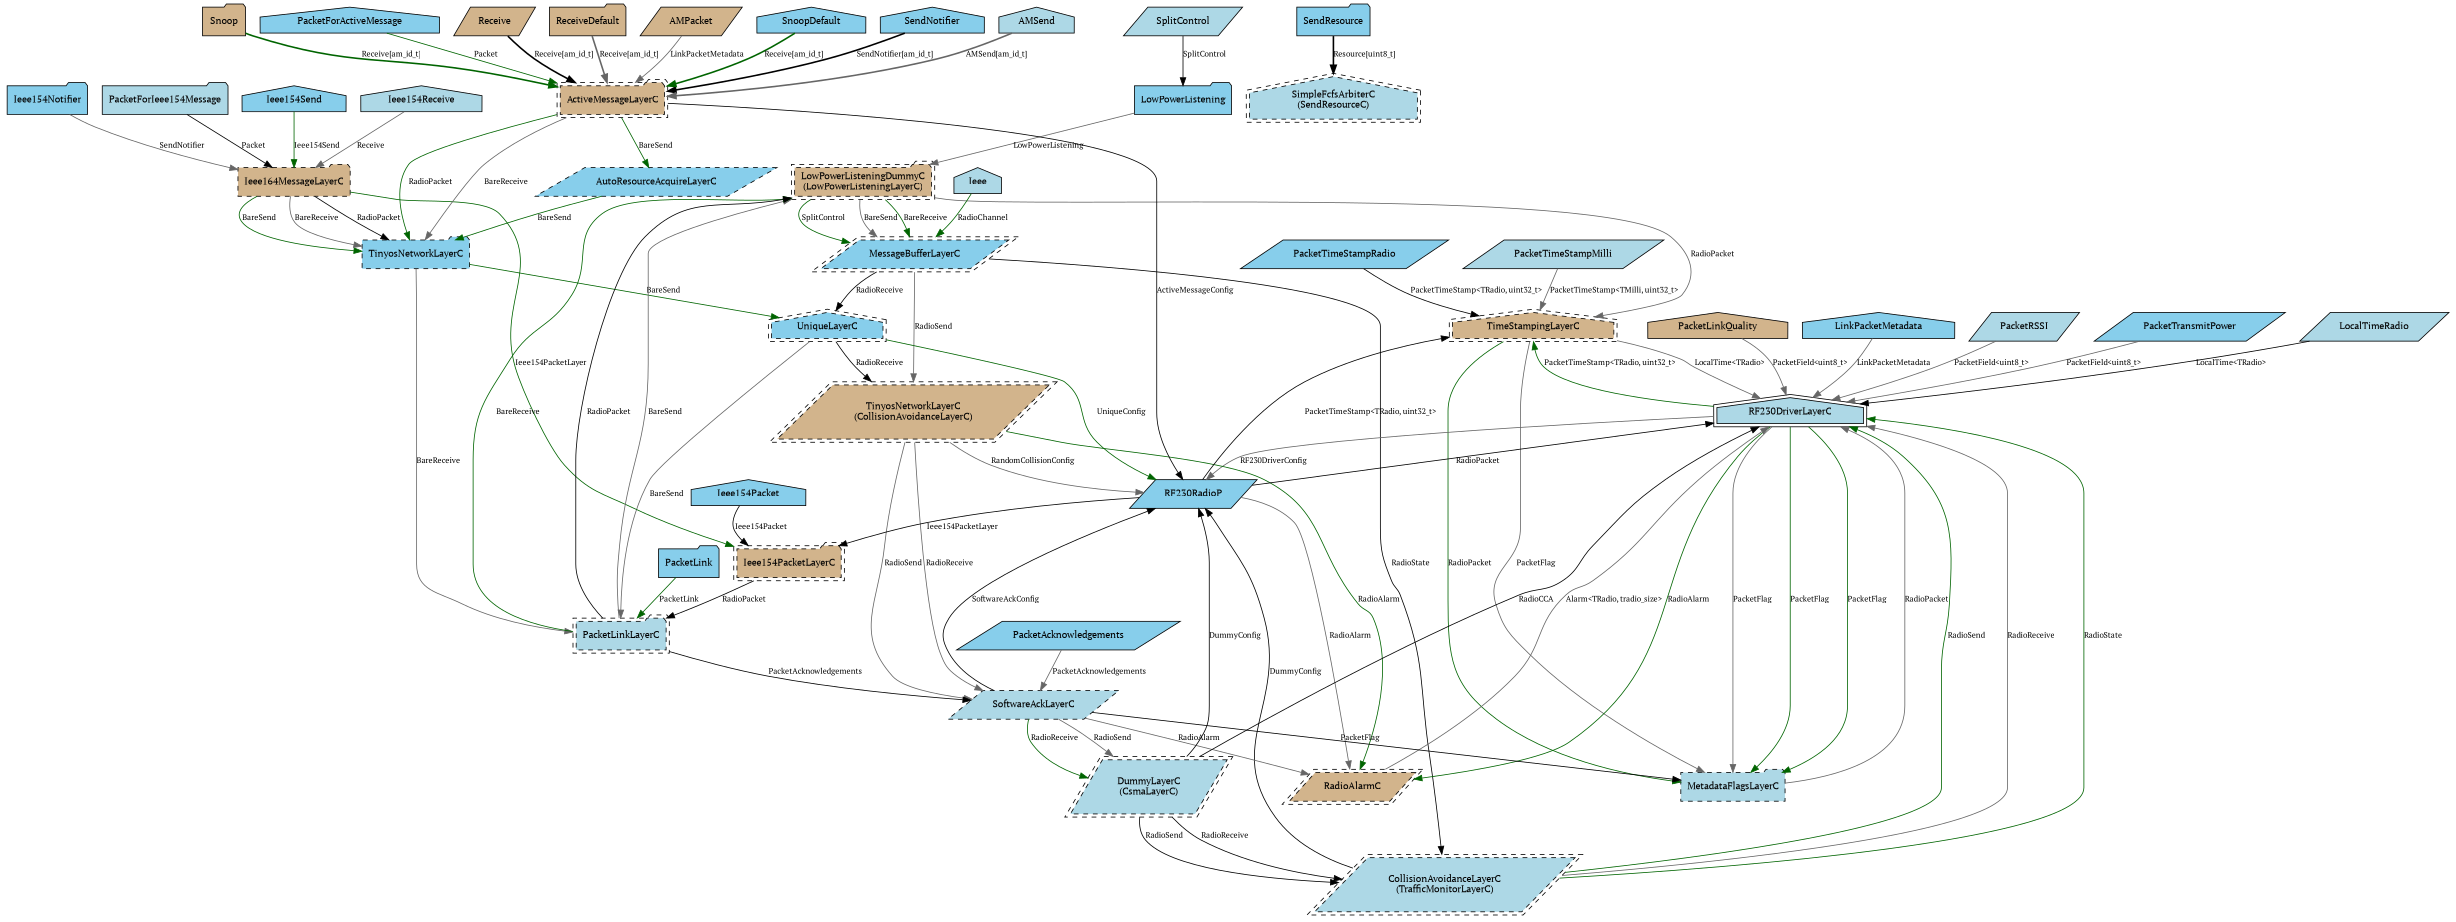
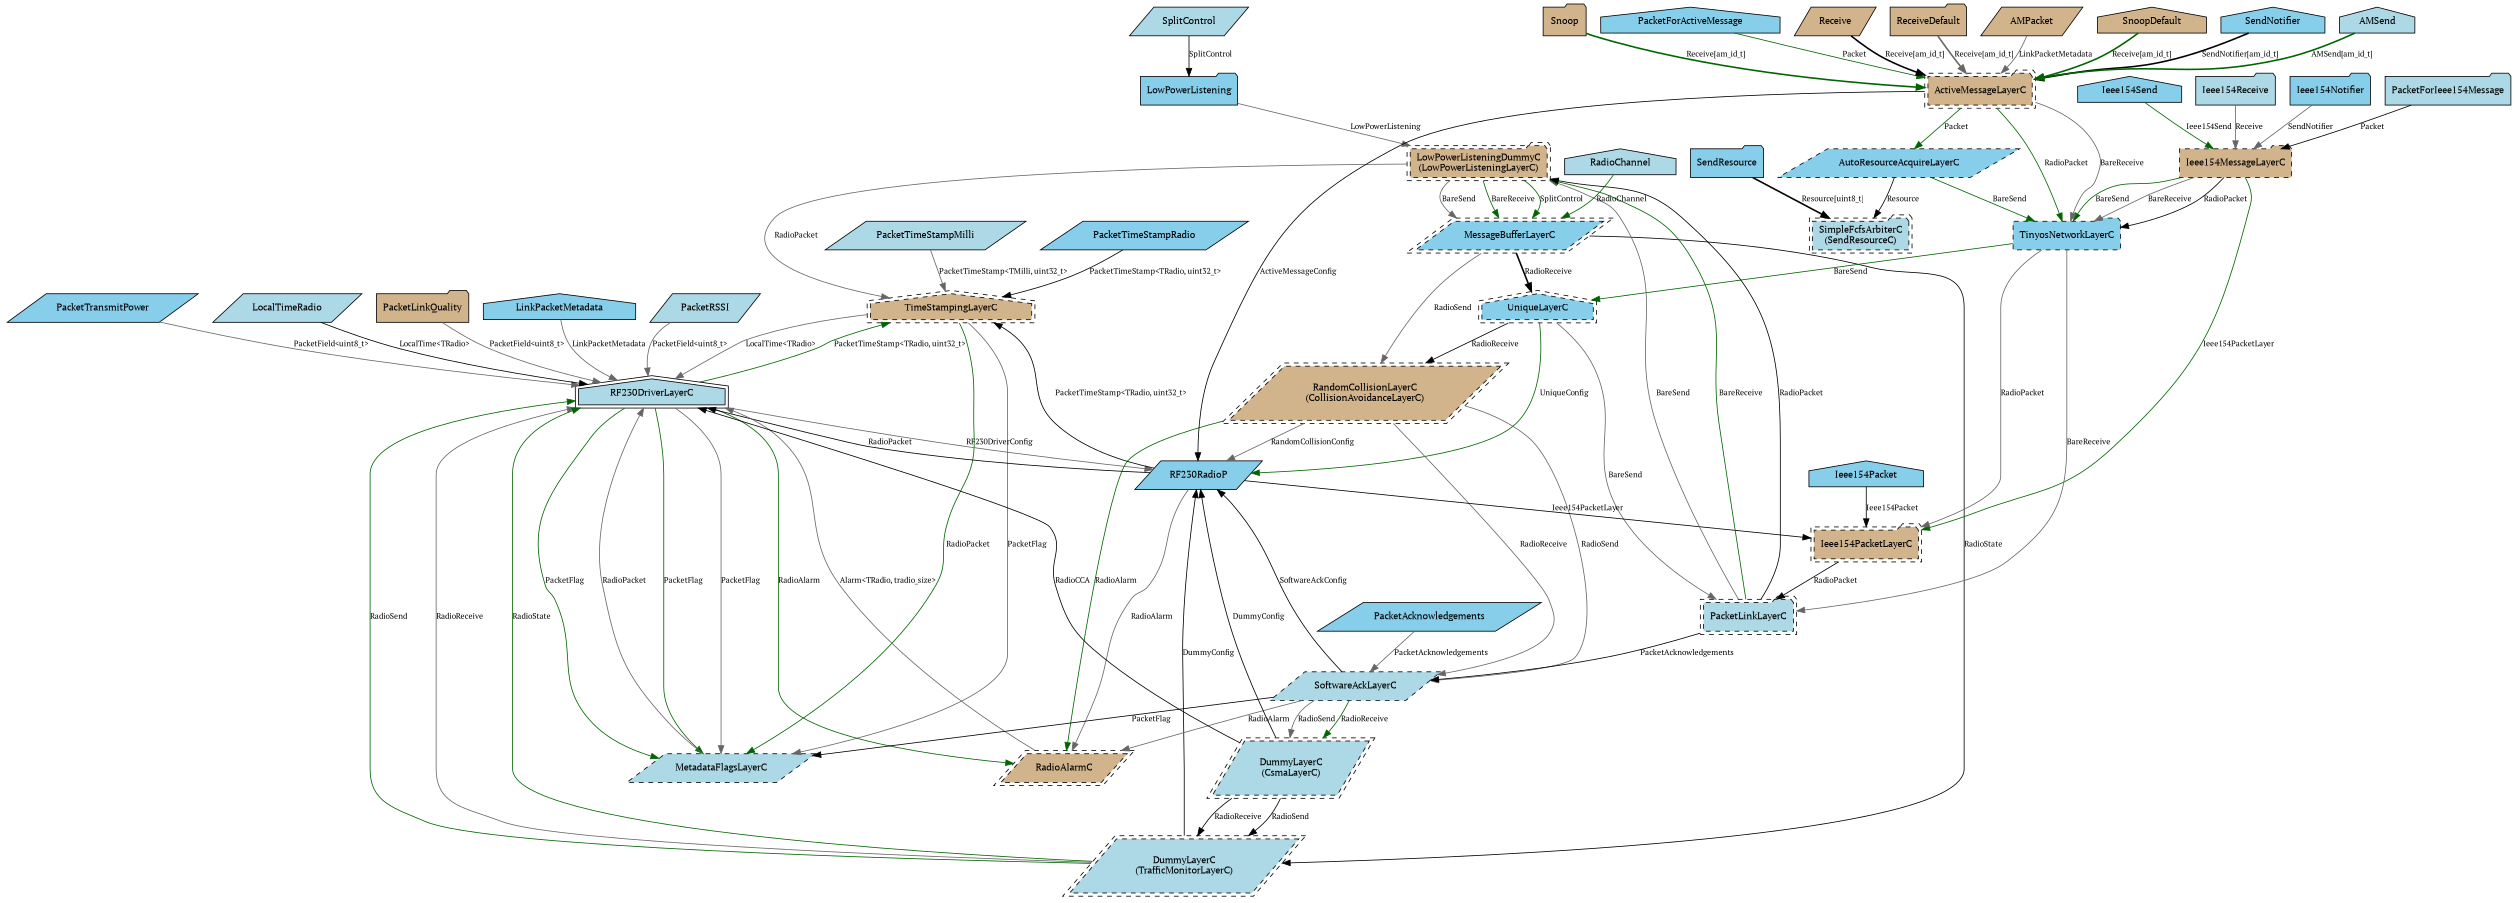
node "SnoopDefault": fillcolor skyblue -> tan
edge "AMSend" -> "ActiveMessageLayerC": color gray40 -> darkgreen
node "Ieee154Receive": shape house -> folder
node "SimpleFcfsArbiterC (SendResourceC)": shape house -> folder
edge "ActiveMessageLayerC" -> "AutoResourceAcquireLayerC": label "BareSend" -> "Packet"
node "Ieee164MessageLayerC": label "Ieee164MessageLayerC" -> "Ieee154MessageLayerC"
node "Ieee": label "Ieee" -> "RadioChannel"
edge "AutoResourceAcquireLayerC" -> "SimpleFcfsArbiterC (SendResourceC)": added, label "Resource"
edge "MessageBufferLayerC" -> "UniqueLayerC": style solid -> bold
node "PacketLinkQuality": shape house -> folder
edge "TinyosNetworkLayerC" -> "Ieee154PacketLayerC": added, label "RadioPacket"
node "TinyosNetworkLayerC (CollisionAvoidanceLayerC)": label "TinyosNetworkLayerC (CollisionAvoidanceLayerC)" -> "RandomCollisionLayerC (CollisionAvoidanceLayerC)"
node "PacketLink": removed
node "MetadataFlagsLayerC": shape folder -> parallelogram
node "CollisionAvoidanceLayerC (TrafficMonitorLayerC)": label "CollisionAvoidanceLayerC (TrafficMonitorLayerC)" -> "DummyLayerC (TrafficMonitorLayerC)"
